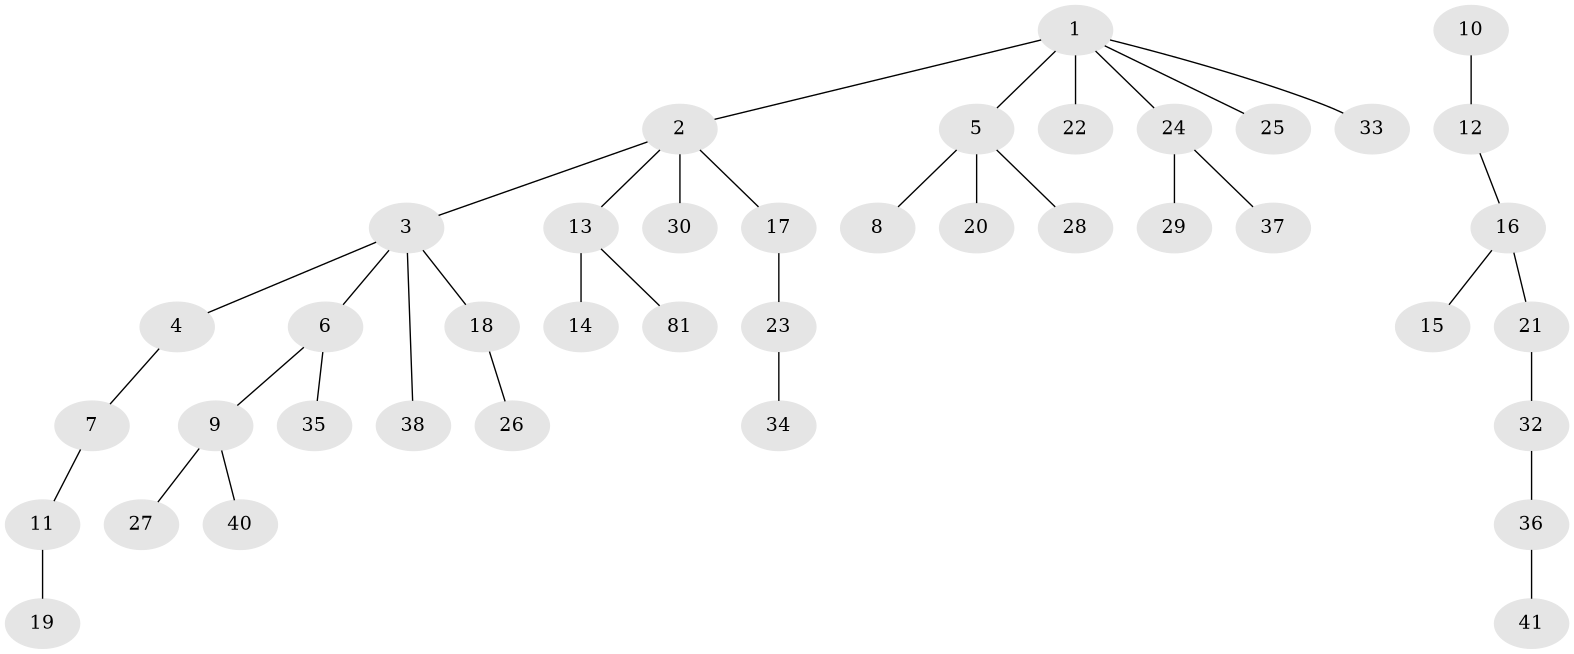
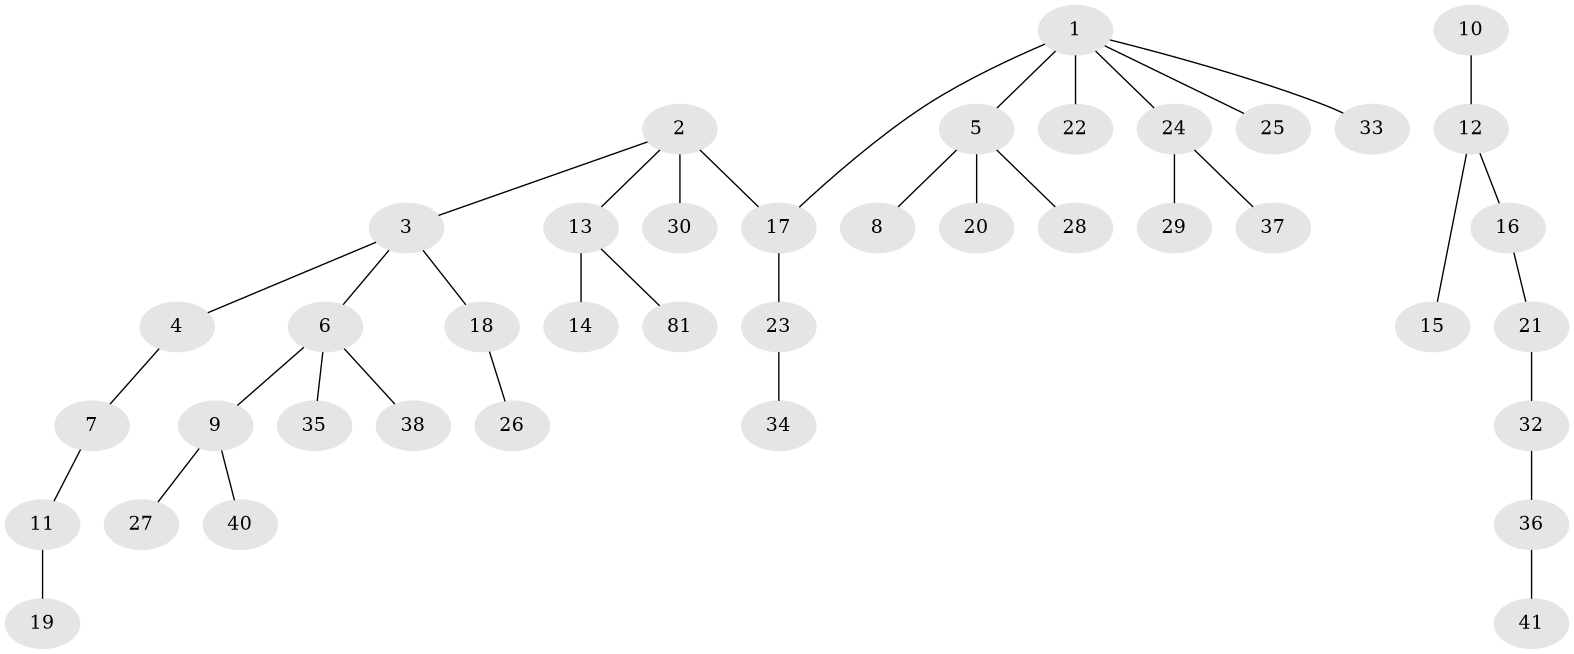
edge "1" -- "2": now "1" -- "17"
edge "16" -- "15": now "12" -- "15"
edge "3" -- "38": now "6" -- "38"
